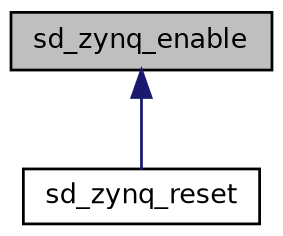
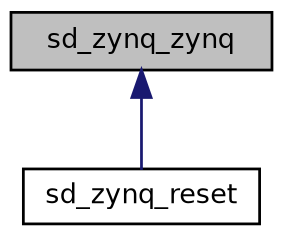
node "sd_zynq_enable": label "sd_zynq_enable" -> "sd_zynq_zynq"
